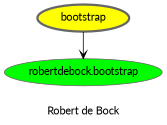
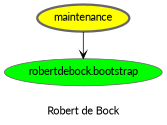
node "bootstrap": label "bootstrap" -> "maintenance"
